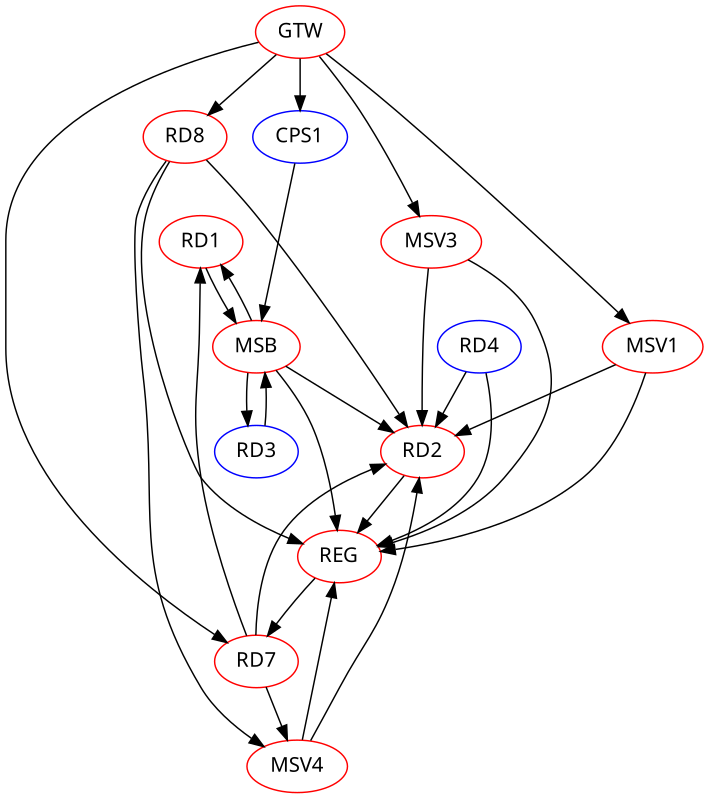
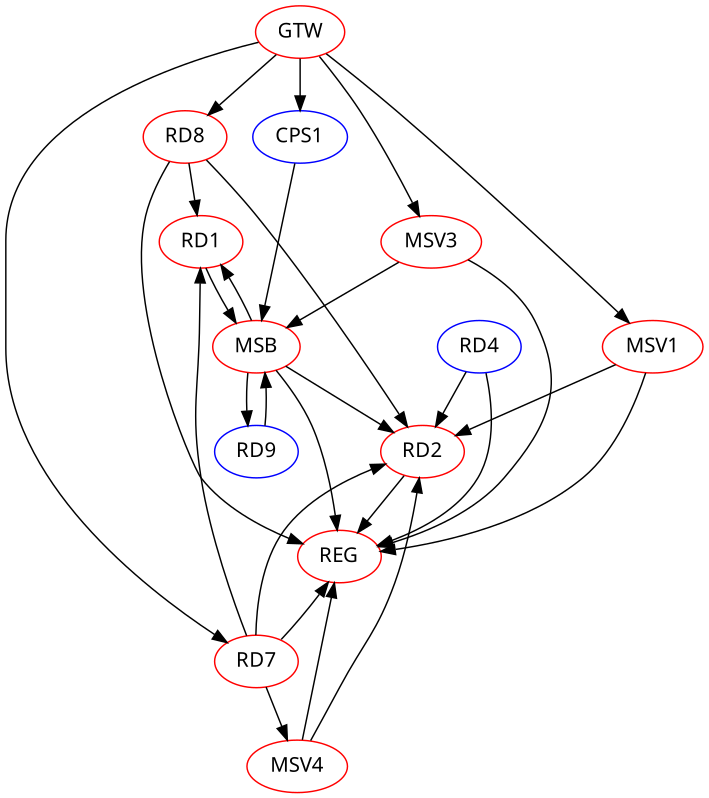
edge "MSV3" -> "RD2": now "MSV3" -> "MSB"
node "RD3": label "RD3" -> "RD9"
edge "RD8" -> "MSV4": now "RD8" -> "RD1"
edge "REG" -> "RD7": reversed
